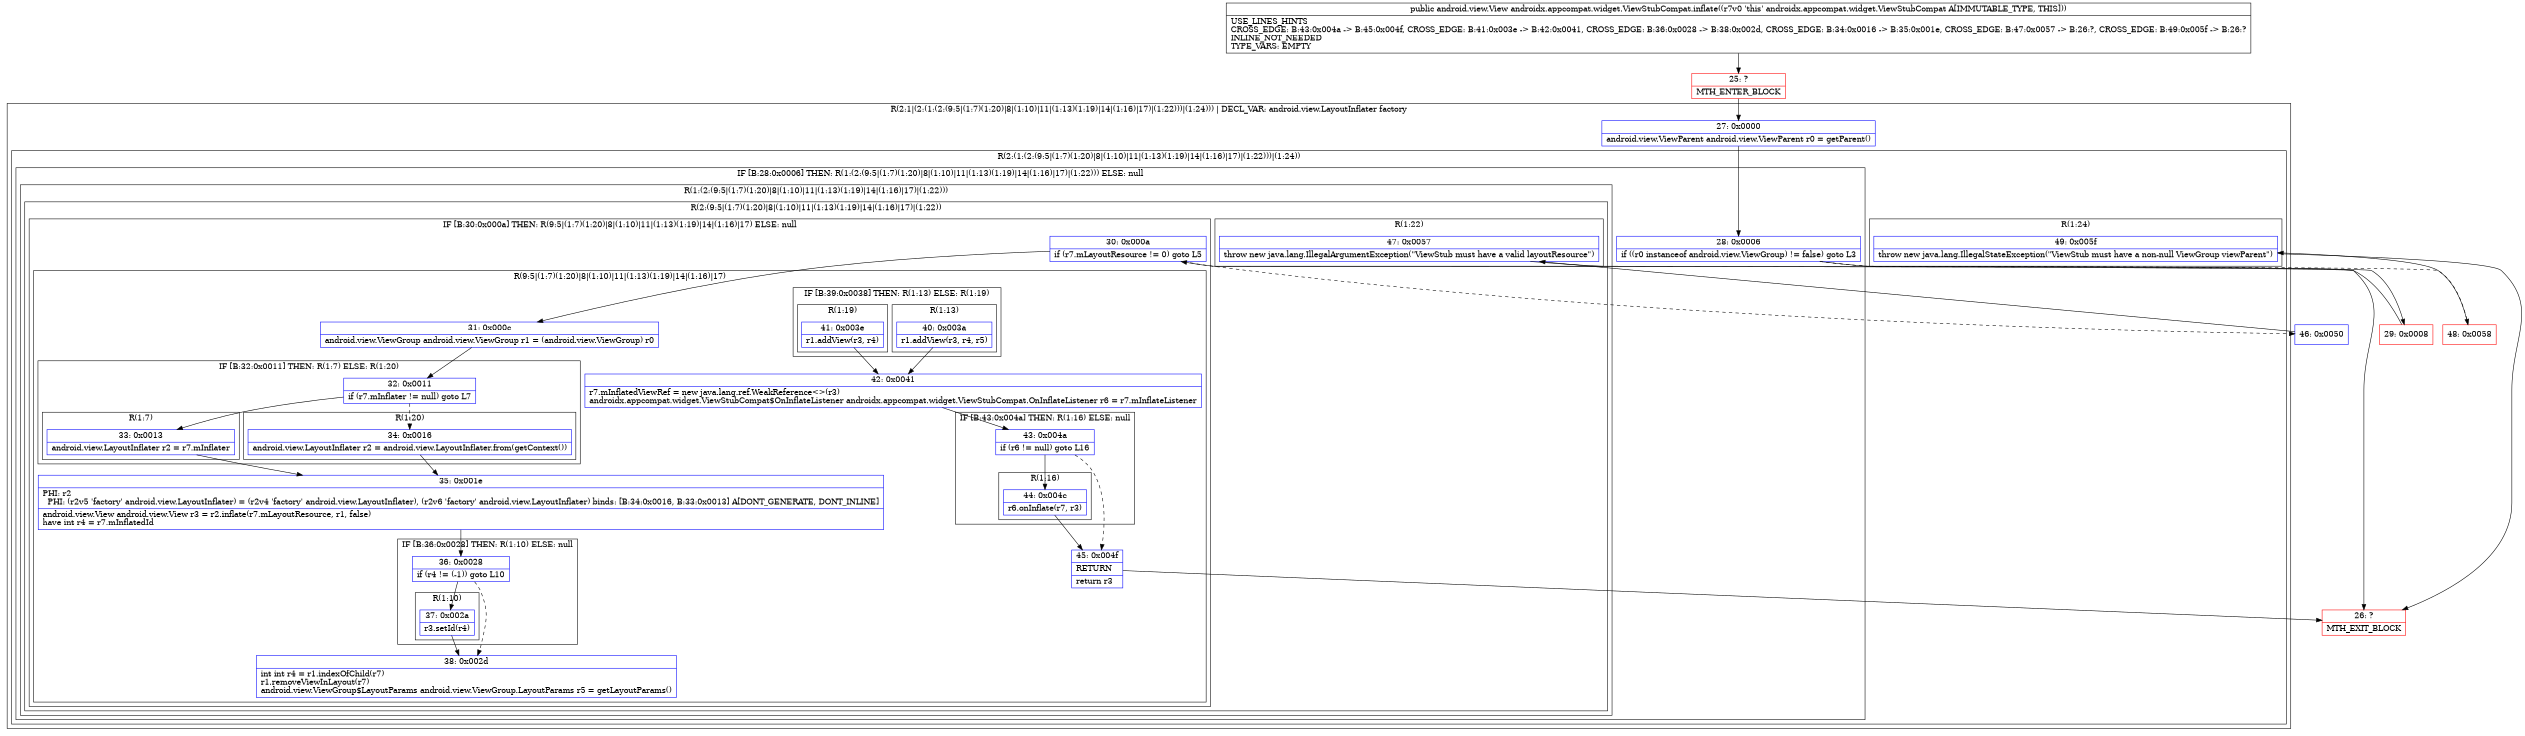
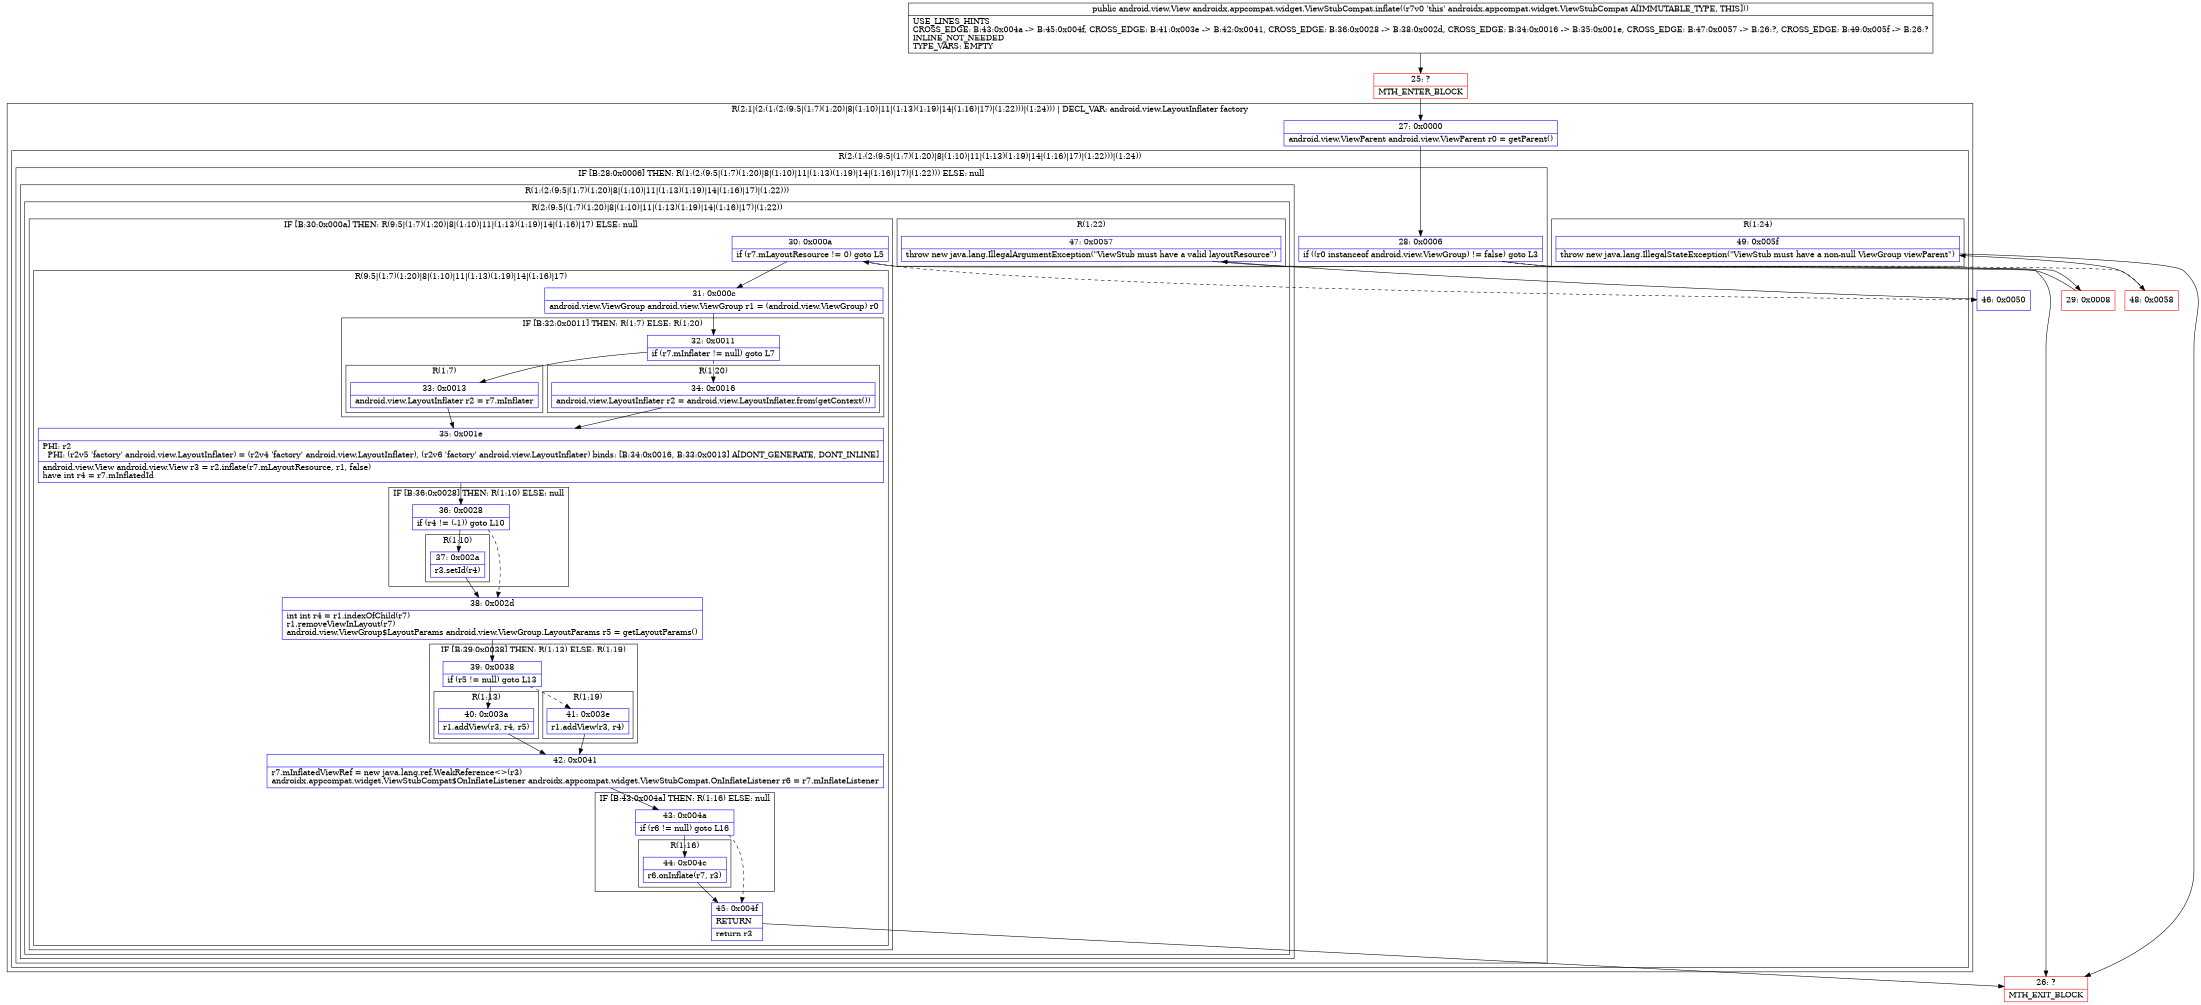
node "39: 0x0038": added
